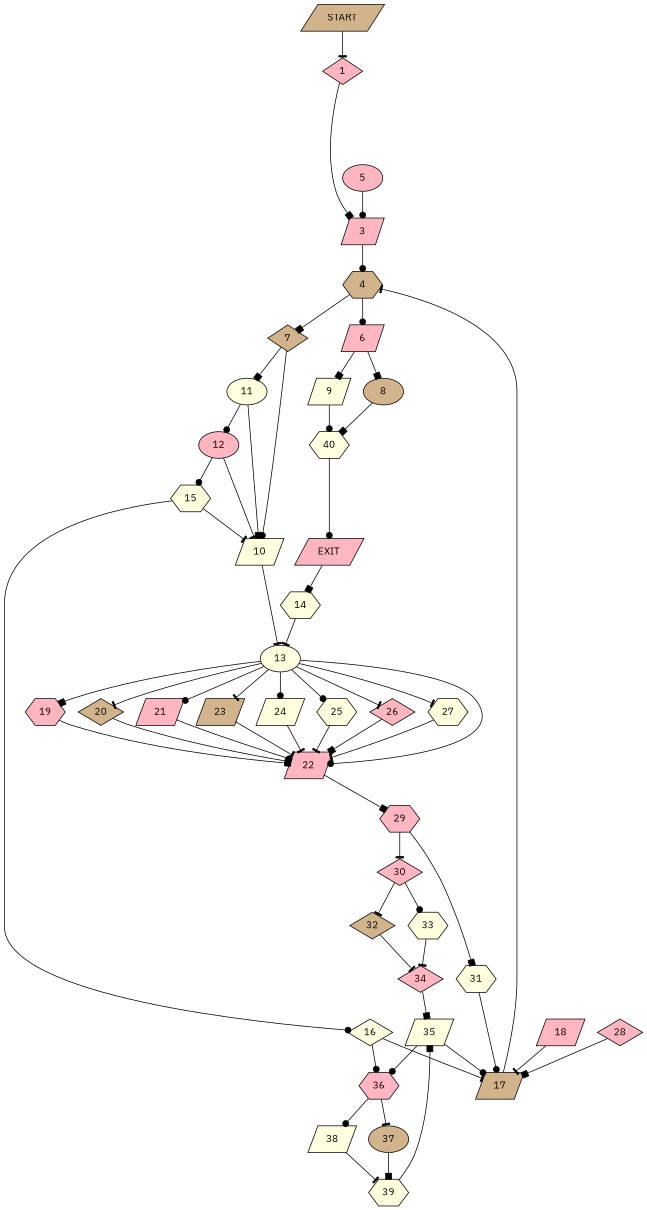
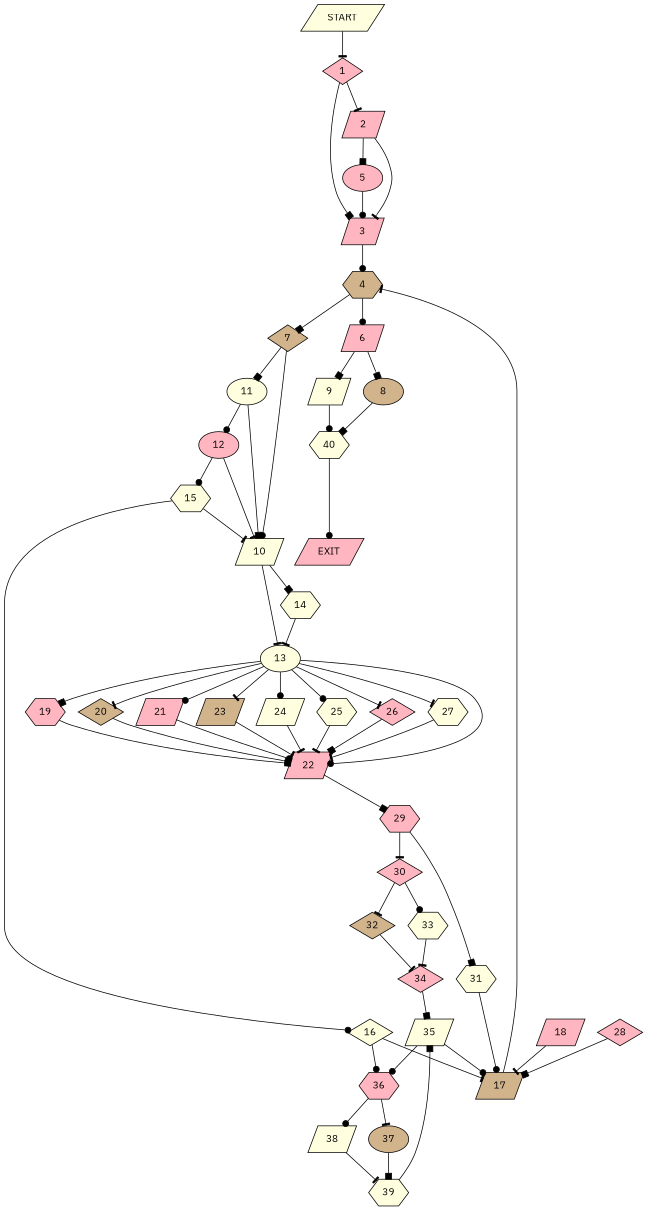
node "START": fillcolor tan -> lightyellow
node "2": added
edge "EXIT" -> "14": now "10" -> "14"
